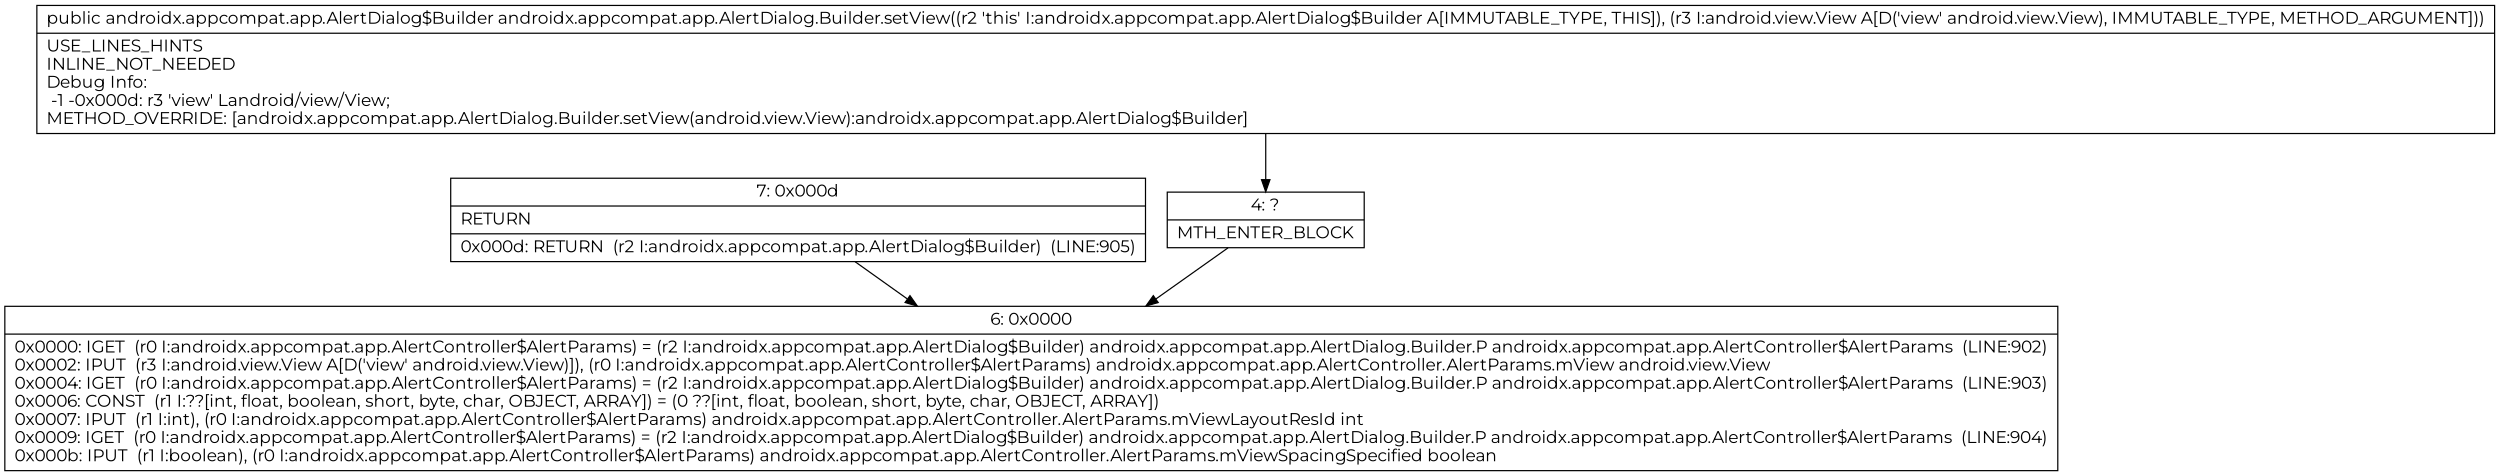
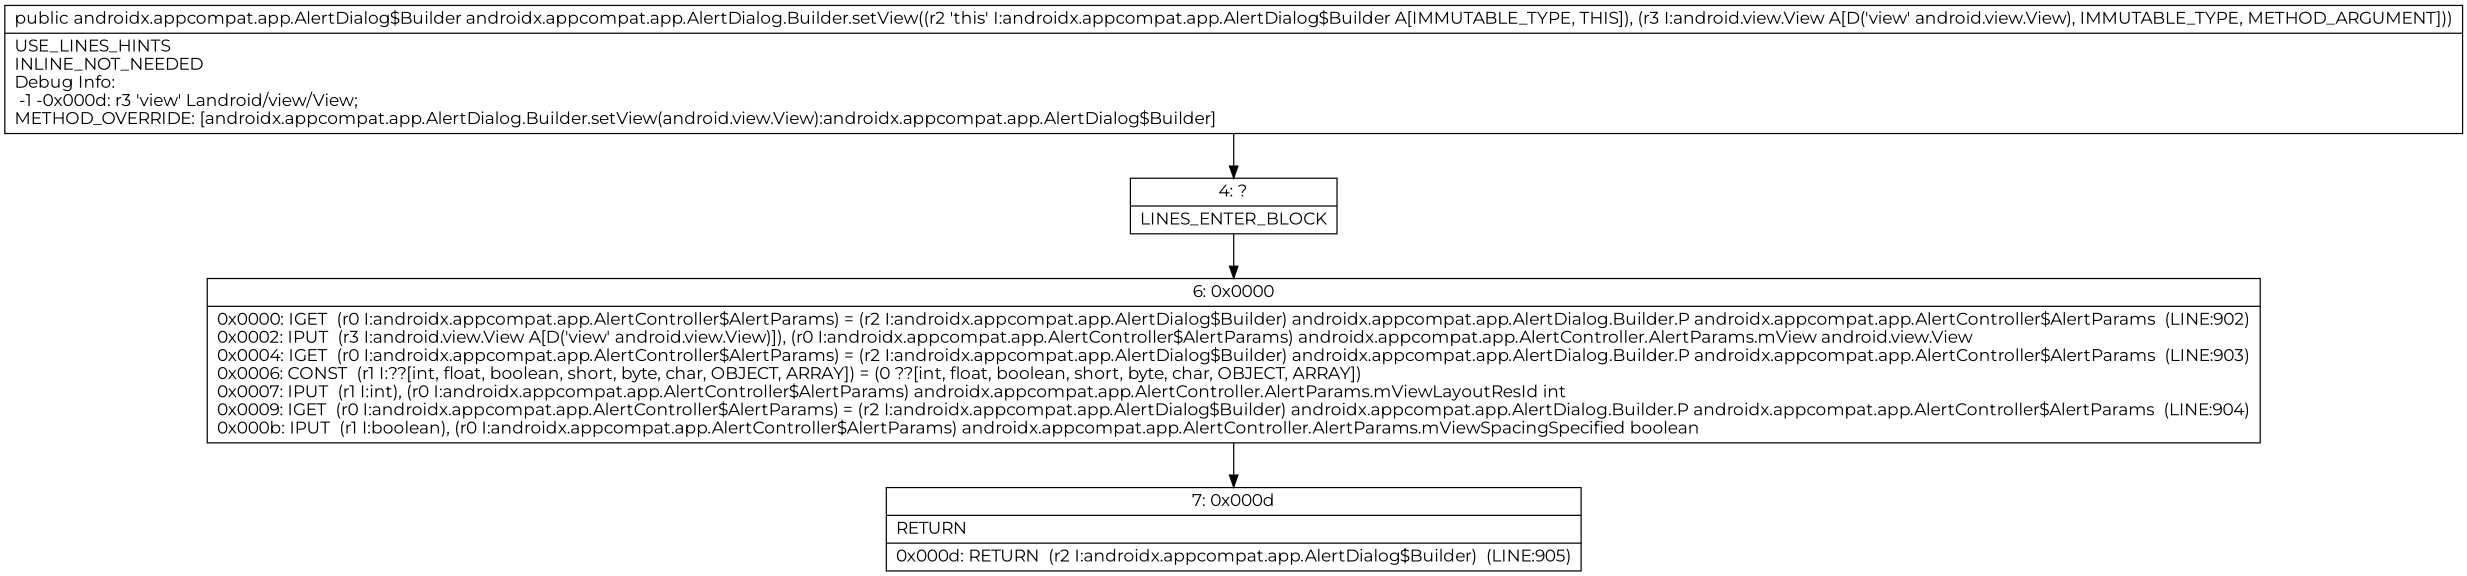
node "4: ?": text "MTH_ENTER_BLOCK" -> "LINES_ENTER_BLOCK"
edge "7: 0x000d" -> "6: 0x0000": reversed
